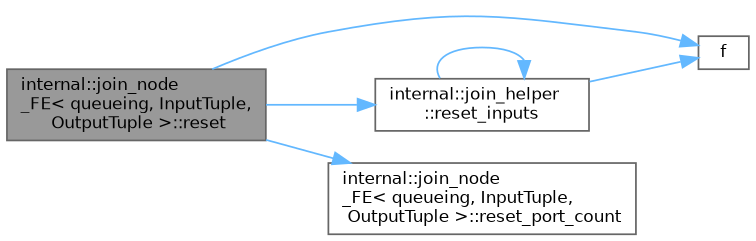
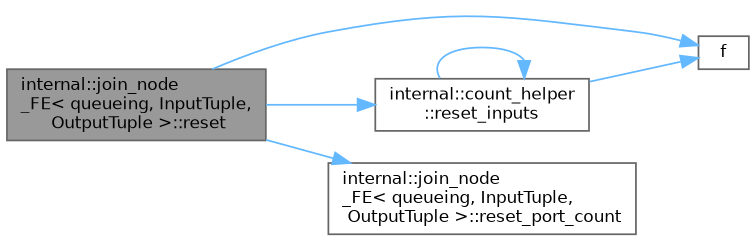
node "internal::join_helper ::reset_inputs": label "internal::join_helper ::reset_inputs" -> "internal::count_helper ::reset_inputs"
